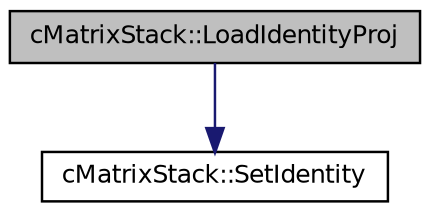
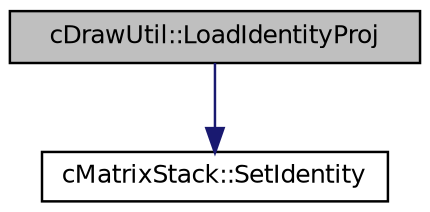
node "cMatrixStack::LoadIdentityProj": label "cMatrixStack::LoadIdentityProj" -> "cDrawUtil::LoadIdentityProj"
